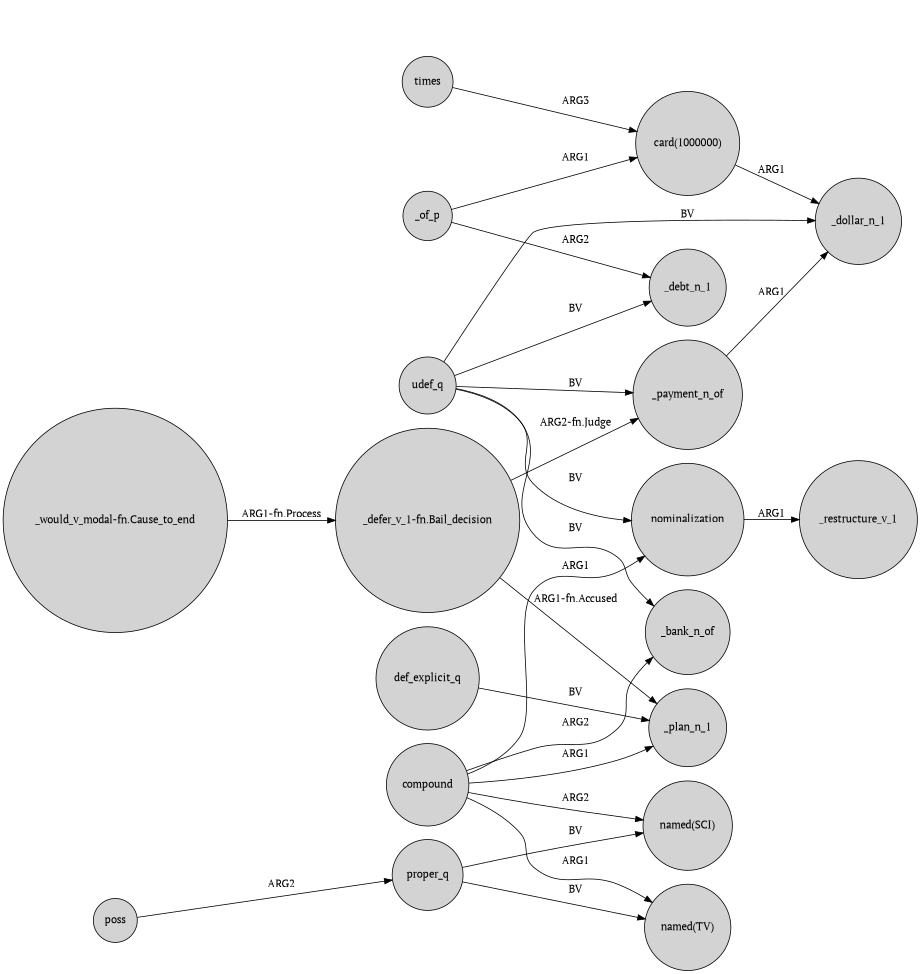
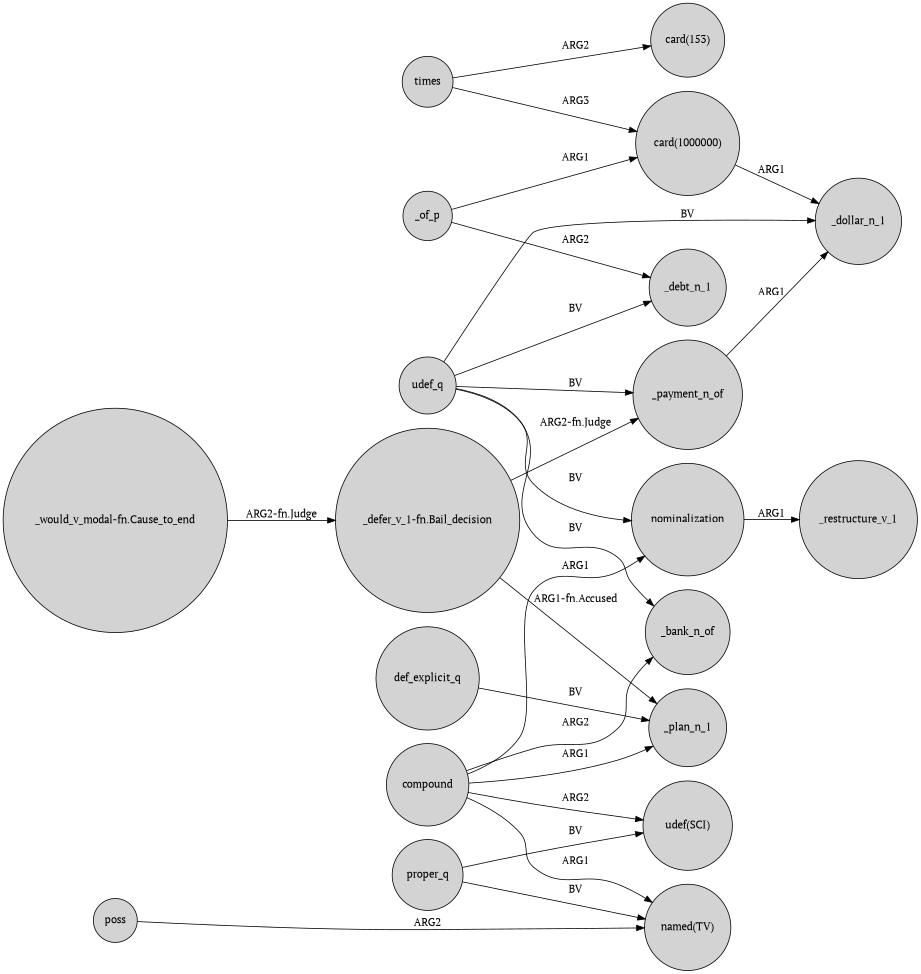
node "card(153)": added
edge "_would_v_modal-fn.Cause_to_end" -> "_defer_v_1-fn.Bail_decision": label "ARG1-fn.Process" -> "ARG2-fn.Judge"
node "named(SCI)": label "named(SCI)" -> "udef(SCI)"
edge "poss" -> "proper_q": now "poss" -> "named(TV)"
